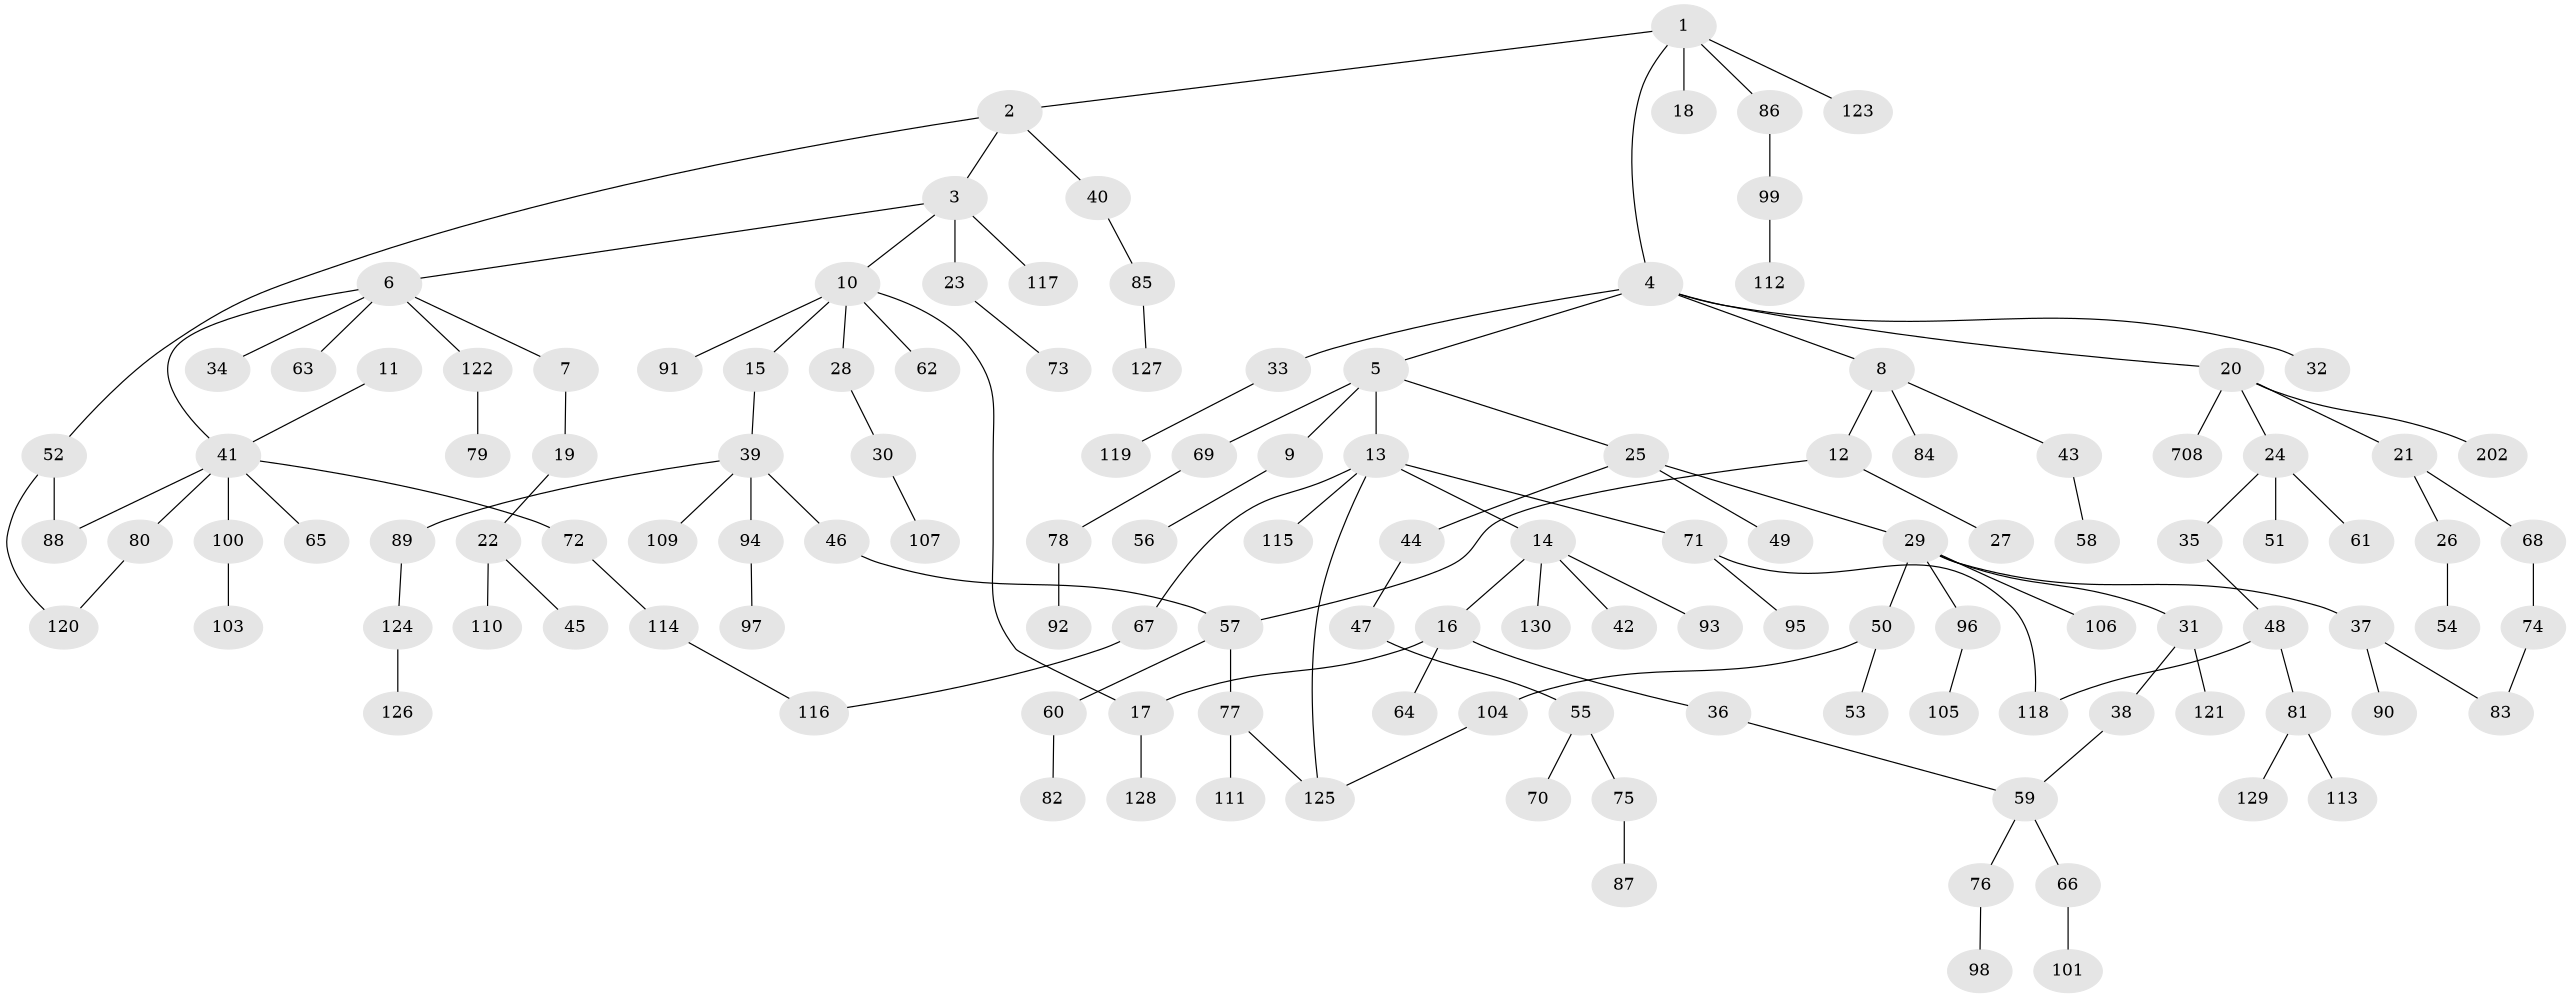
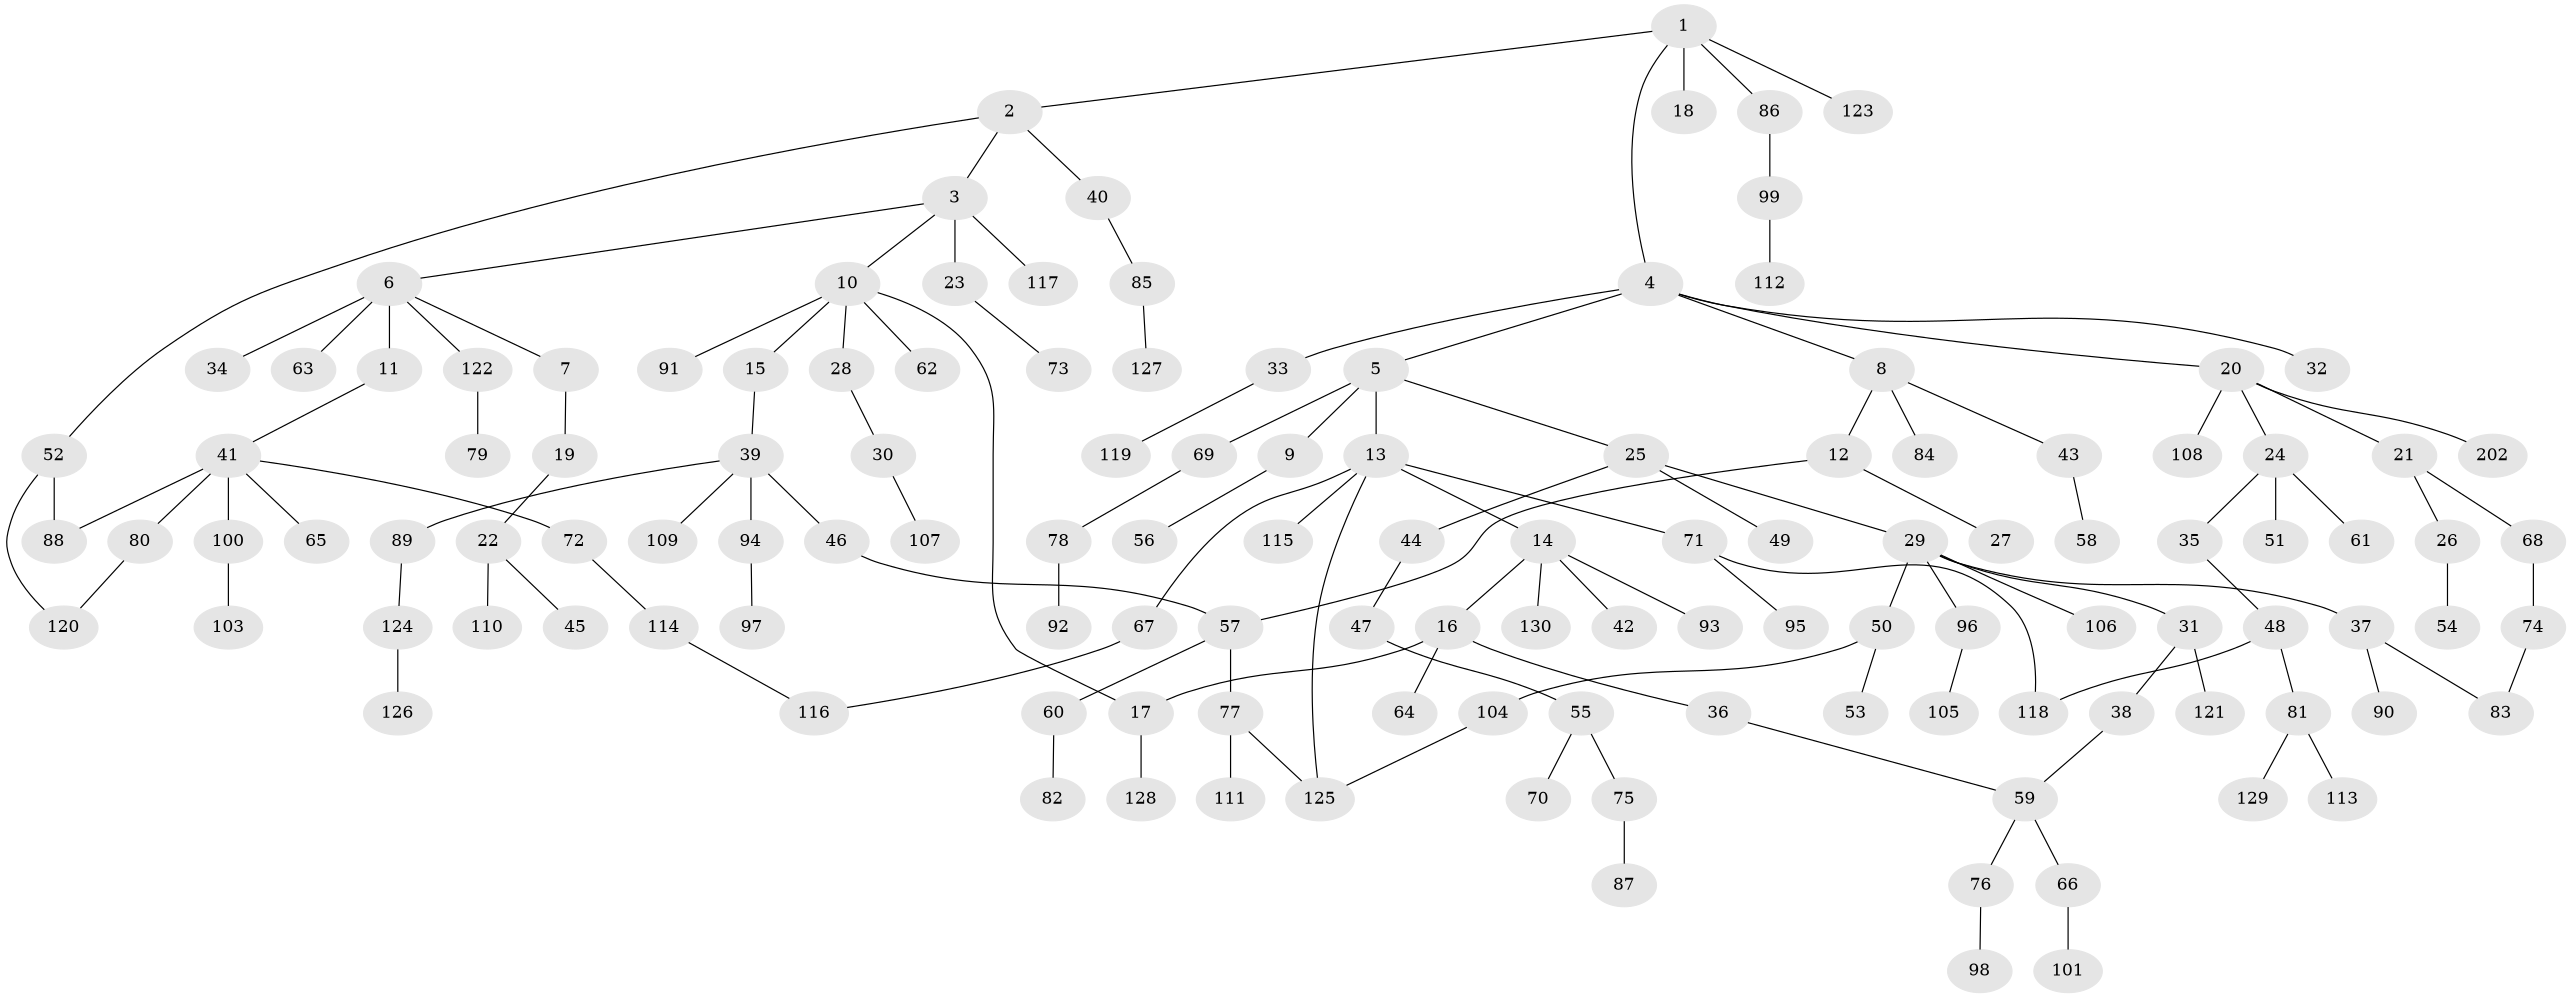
edge "6" -- "41": now "6" -- "11"
node "708": label "708" -> "108"
